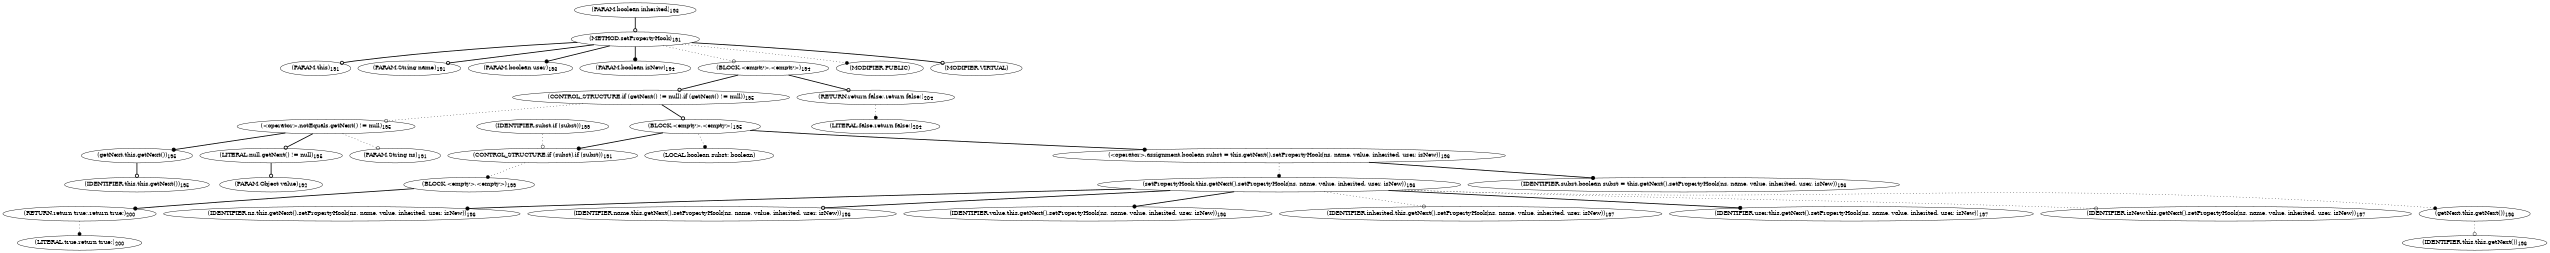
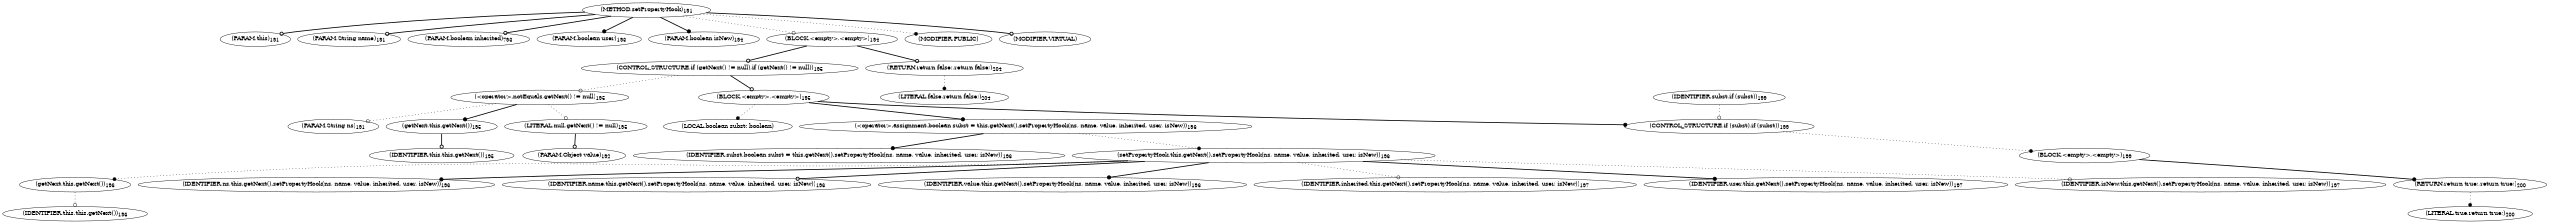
node "(PARAM,boolean inherited)": text "193" -> "793"
edge "(PARAM,boolean inherited)" -> "(METHOD,setPropertyHook)": reversed
edge "(<operator>.notEquals,getNext() != null)" -> "(LITERAL,null,getNext() != null)": style bold -> dotted
node "(CONTROL_STRUCTURE,if (subst),if (subst))": text "191" -> "199"
